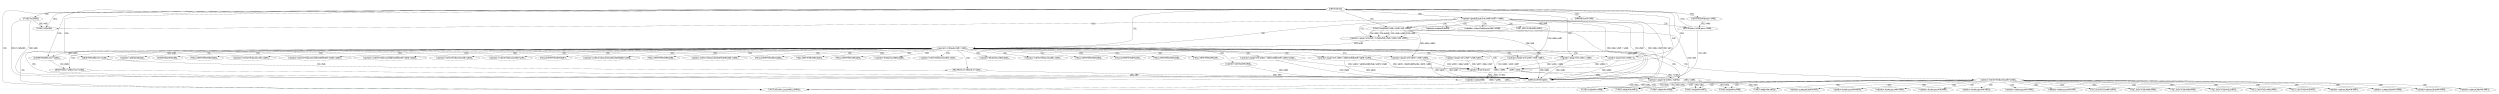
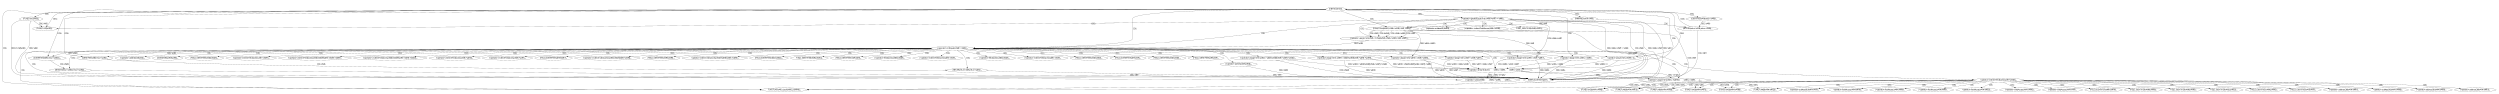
edge "(<operator>.assignment,.VAR7 = VAR6->VAR7)" -> "(<operator>.notEquals,VAR5 != VAR12)": reversed
